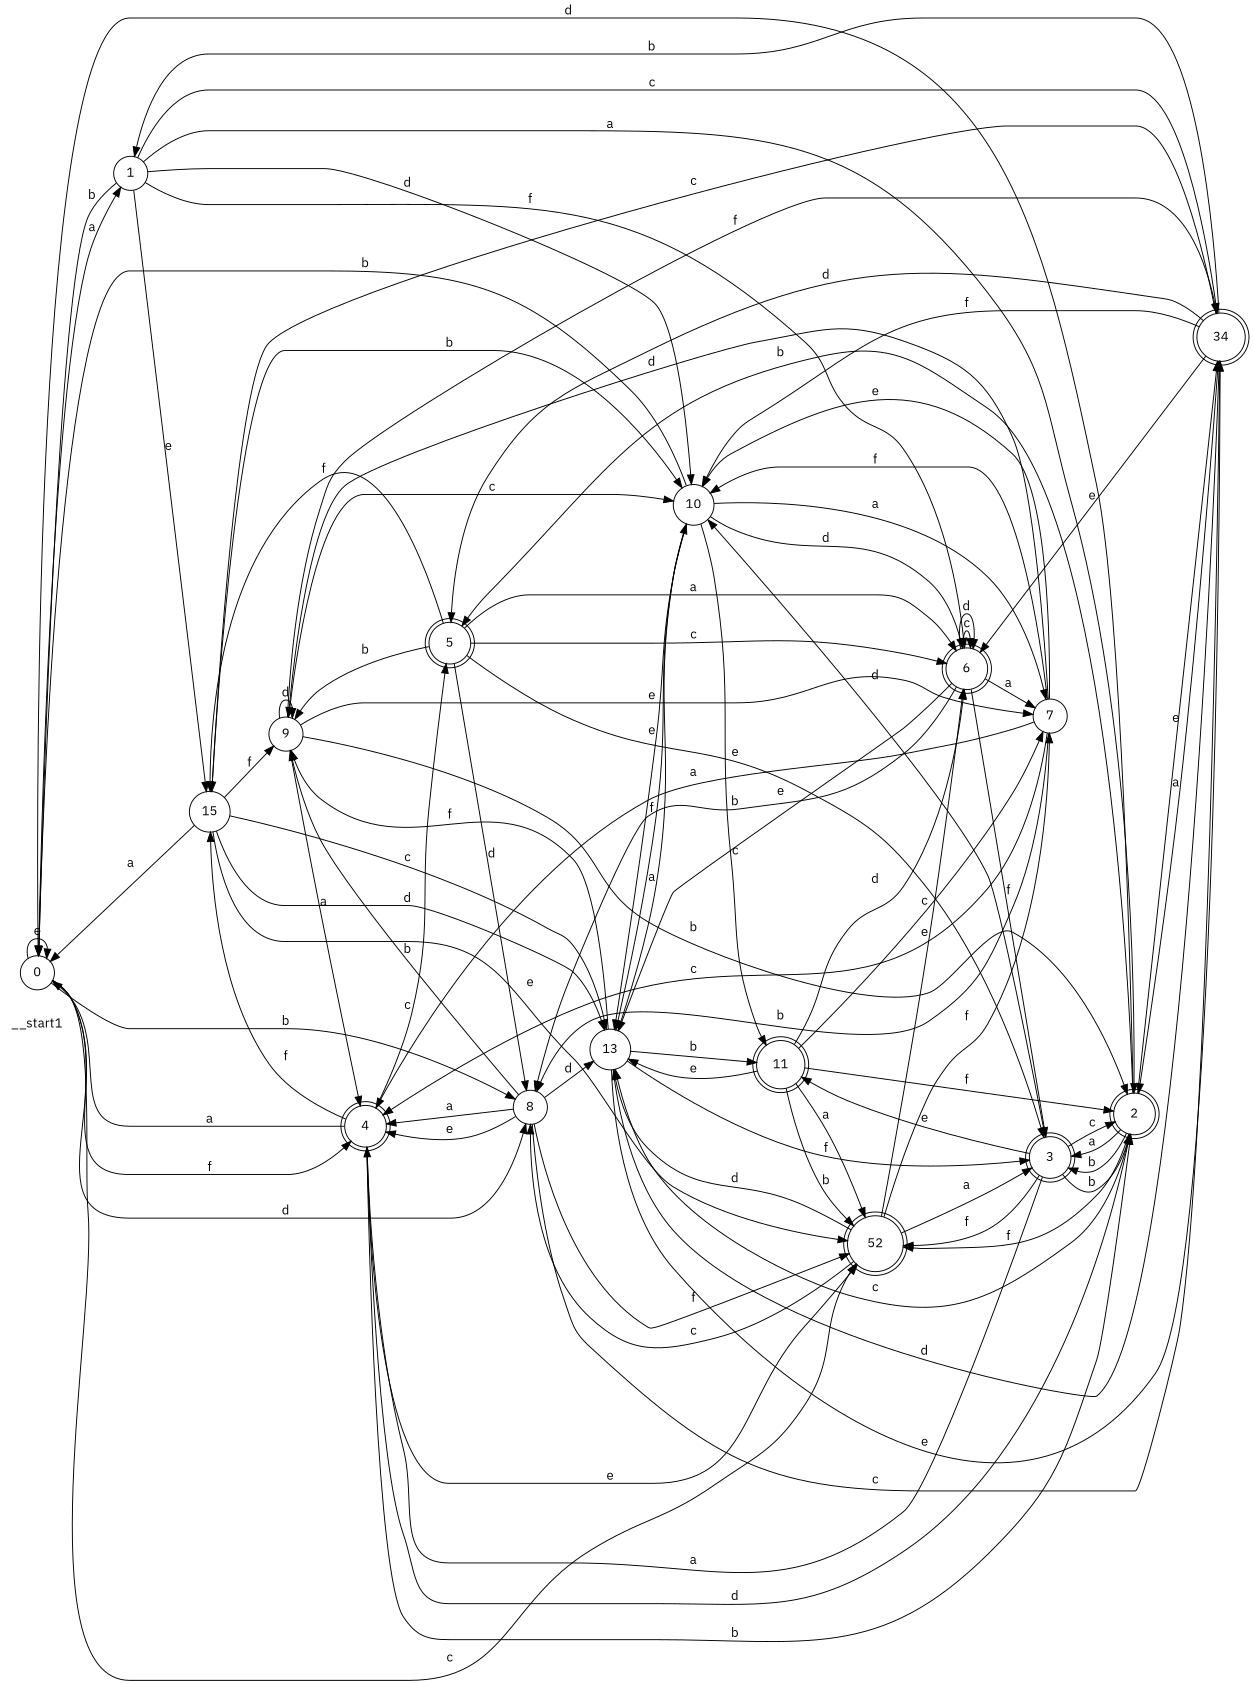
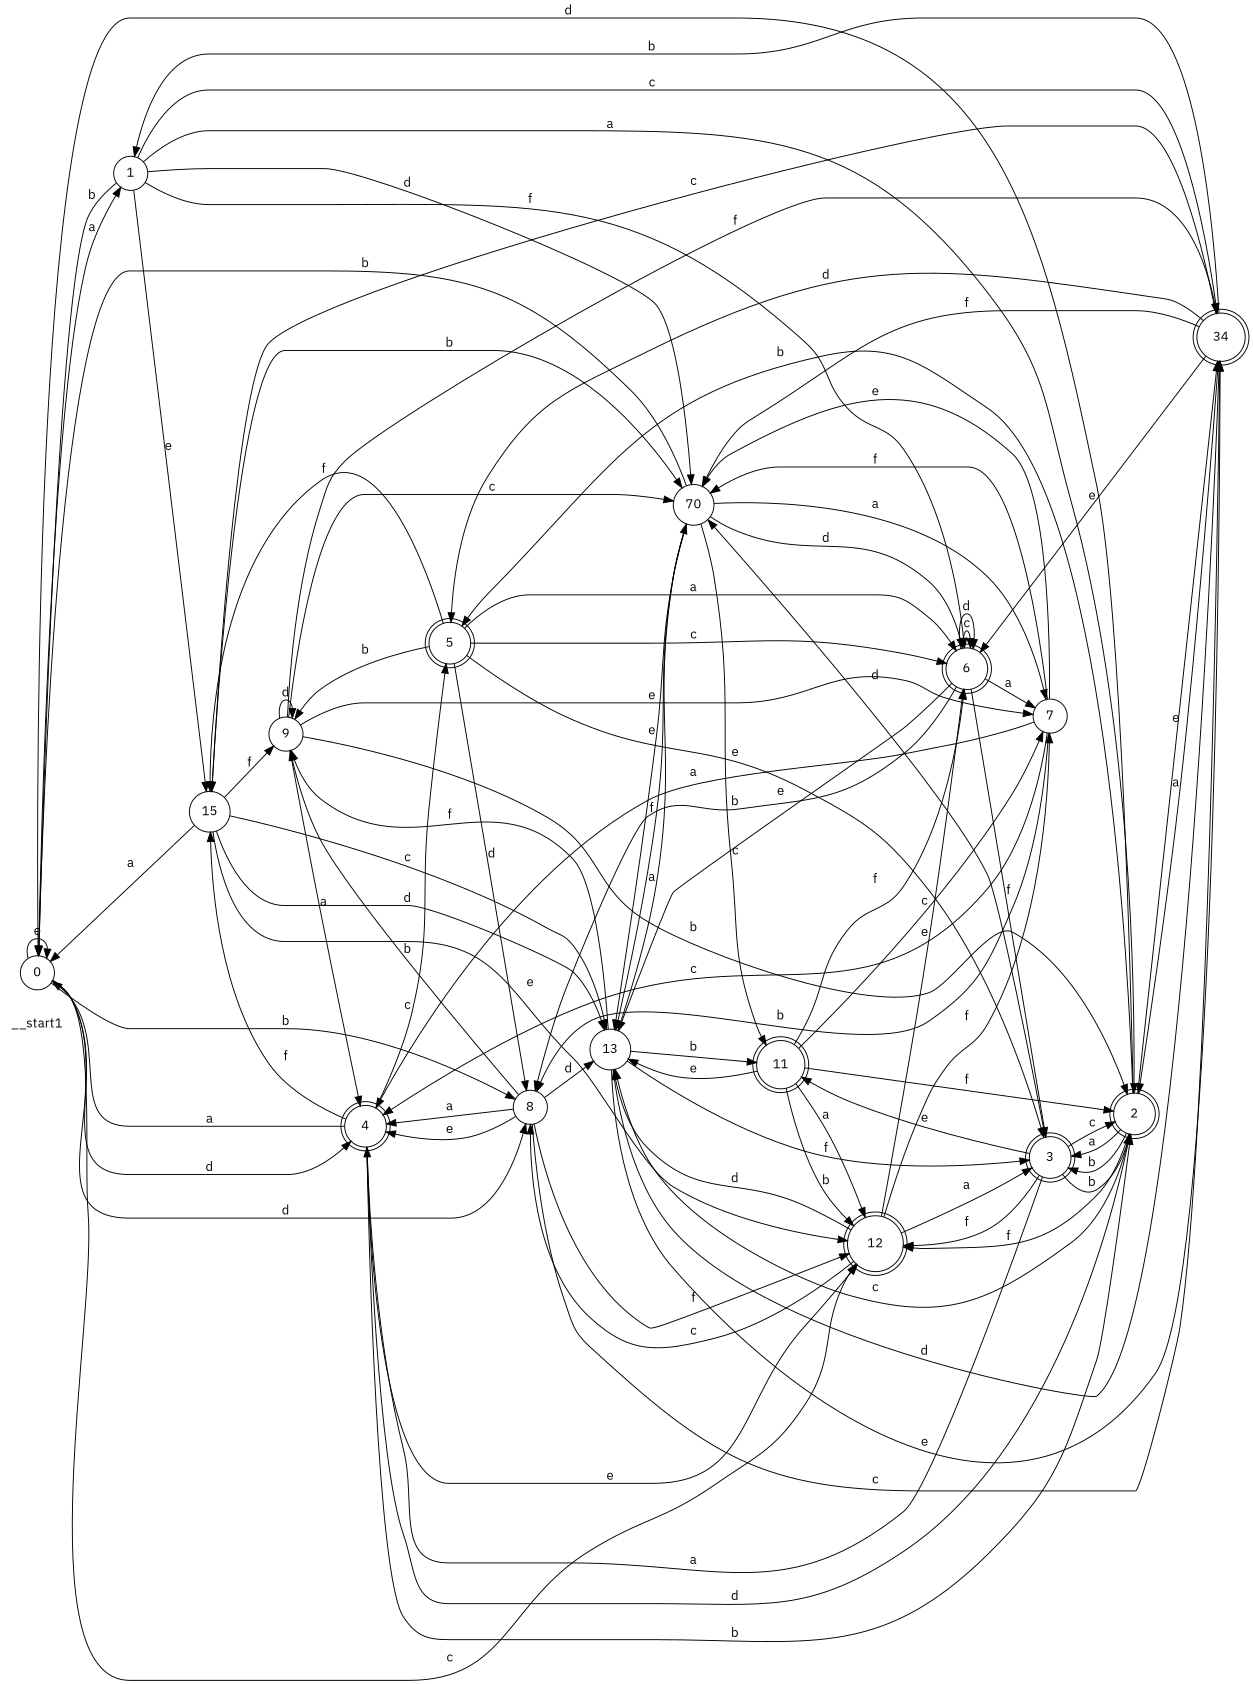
edge "7" -> "9": removed, label "d"
node "10": label "10" -> "70"
edge "11" -> "6": label "d" -> "f"
edge "0" -> "4": label "f" -> "d"
node "52": label "52" -> "12"
